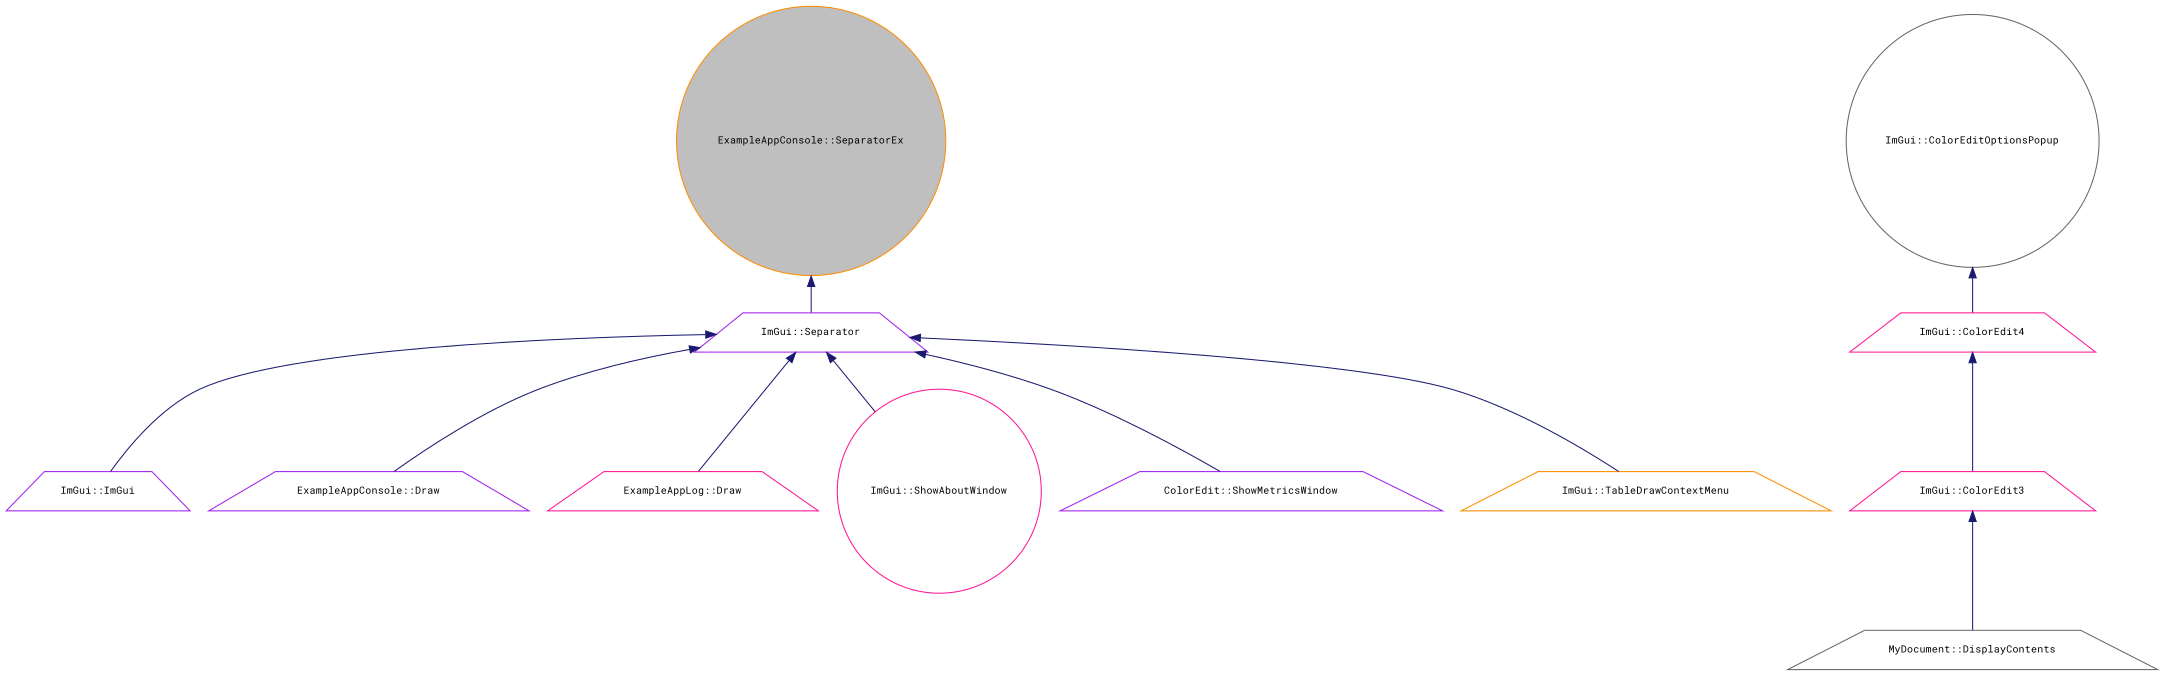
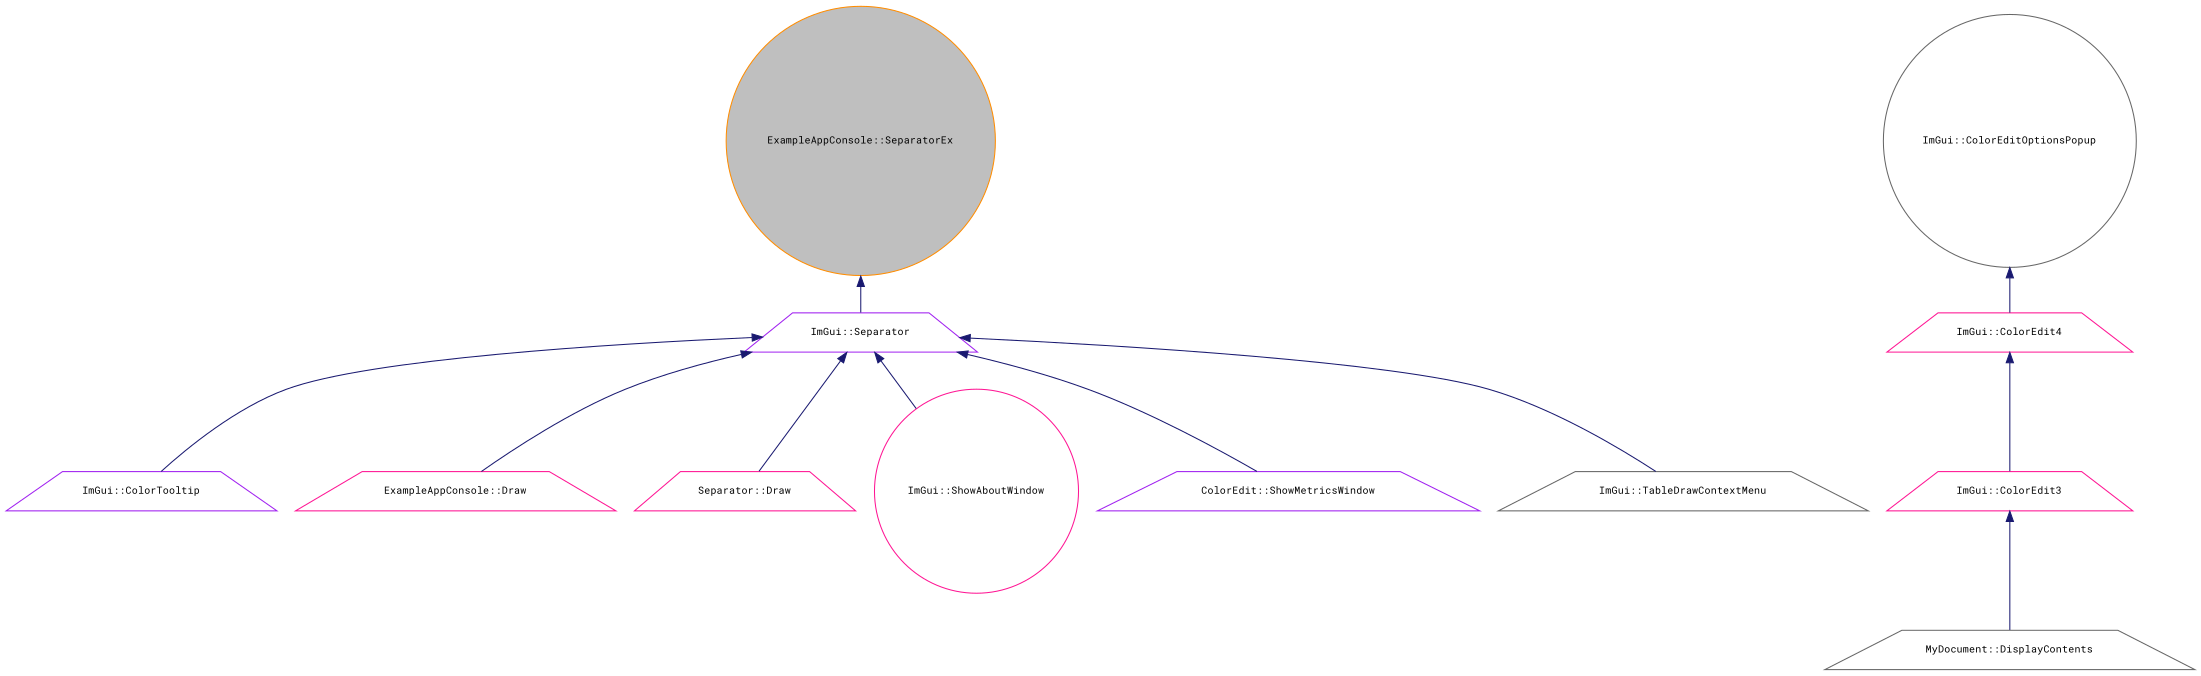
node "ImGui::ImGui": label "ImGui::ImGui" -> "ImGui::ColorTooltip"
node "ExampleAppConsole::Draw": color purple -> deeppink
node "ExampleAppLog::Draw": label "ExampleAppLog::Draw" -> "Separator::Draw"
node "ImGui::TableDrawContextMenu": color darkorange -> gray40
